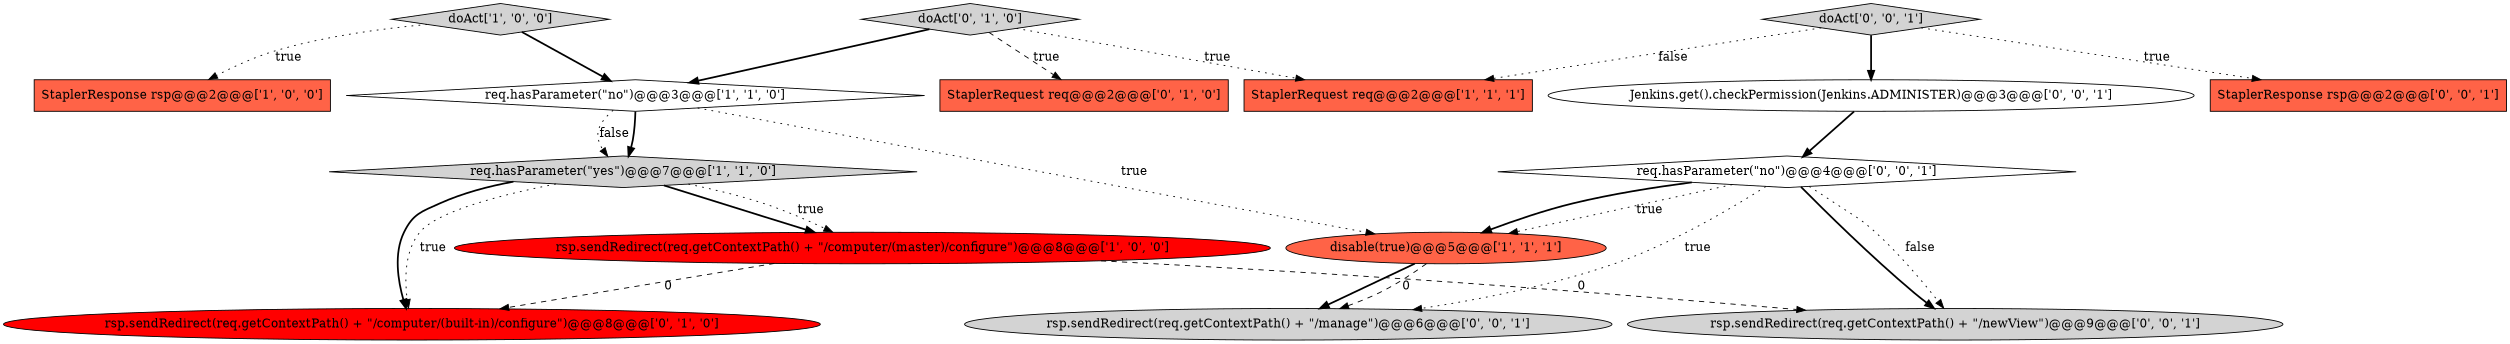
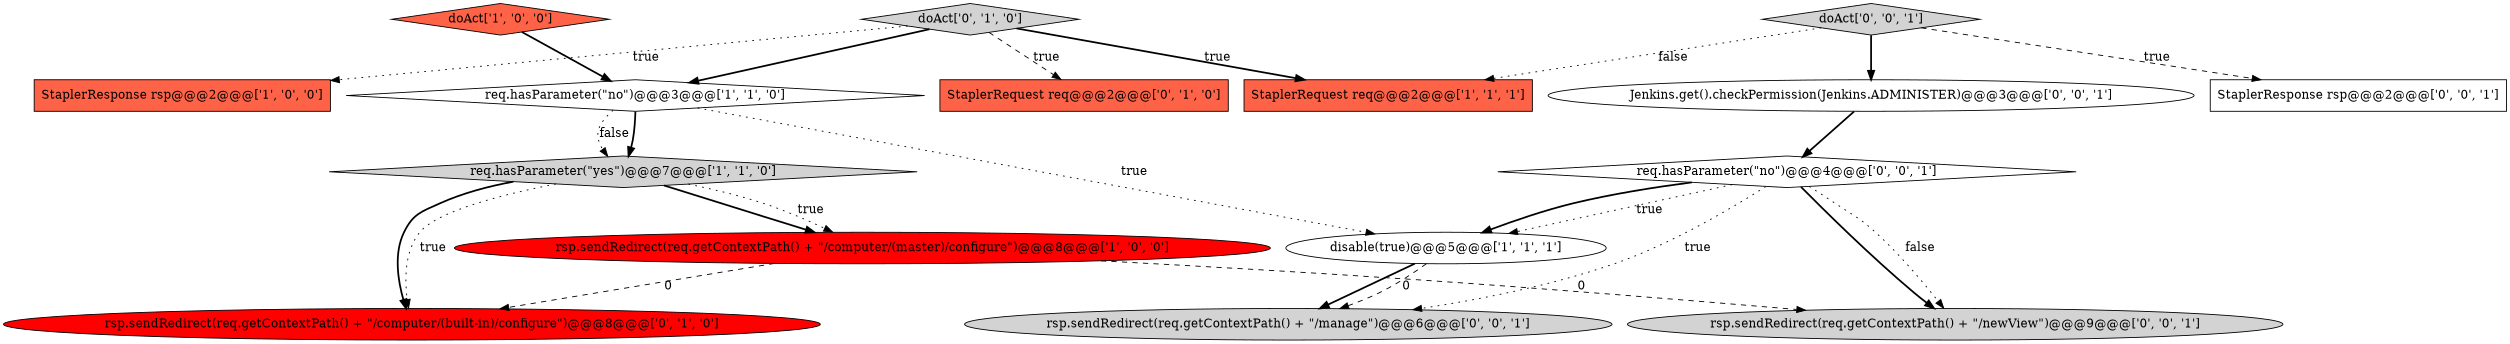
node "doAct['1', '0', '0']": fillcolor lightgray -> tomato
edge "doAct['1', '0', '0']" -> "StaplerResponse rsp@@@2@@@['1', '0', '0']": now "doAct['0', '1', '0']" -> "StaplerResponse rsp@@@2@@@['1', '0', '0']"
edge "doAct['0', '1', '0']" -> "StaplerRequest req@@@2@@@['1', '1', '1']": style dotted -> bold
edge "doAct['0', '0', '1']" -> "StaplerResponse rsp@@@2@@@['0', '0', '1']": style dotted -> dashed
node "StaplerResponse rsp@@@2@@@['0', '0', '1']": fillcolor tomato -> white
node "disable(true)@@@5@@@['1', '1', '1']": fillcolor tomato -> white
